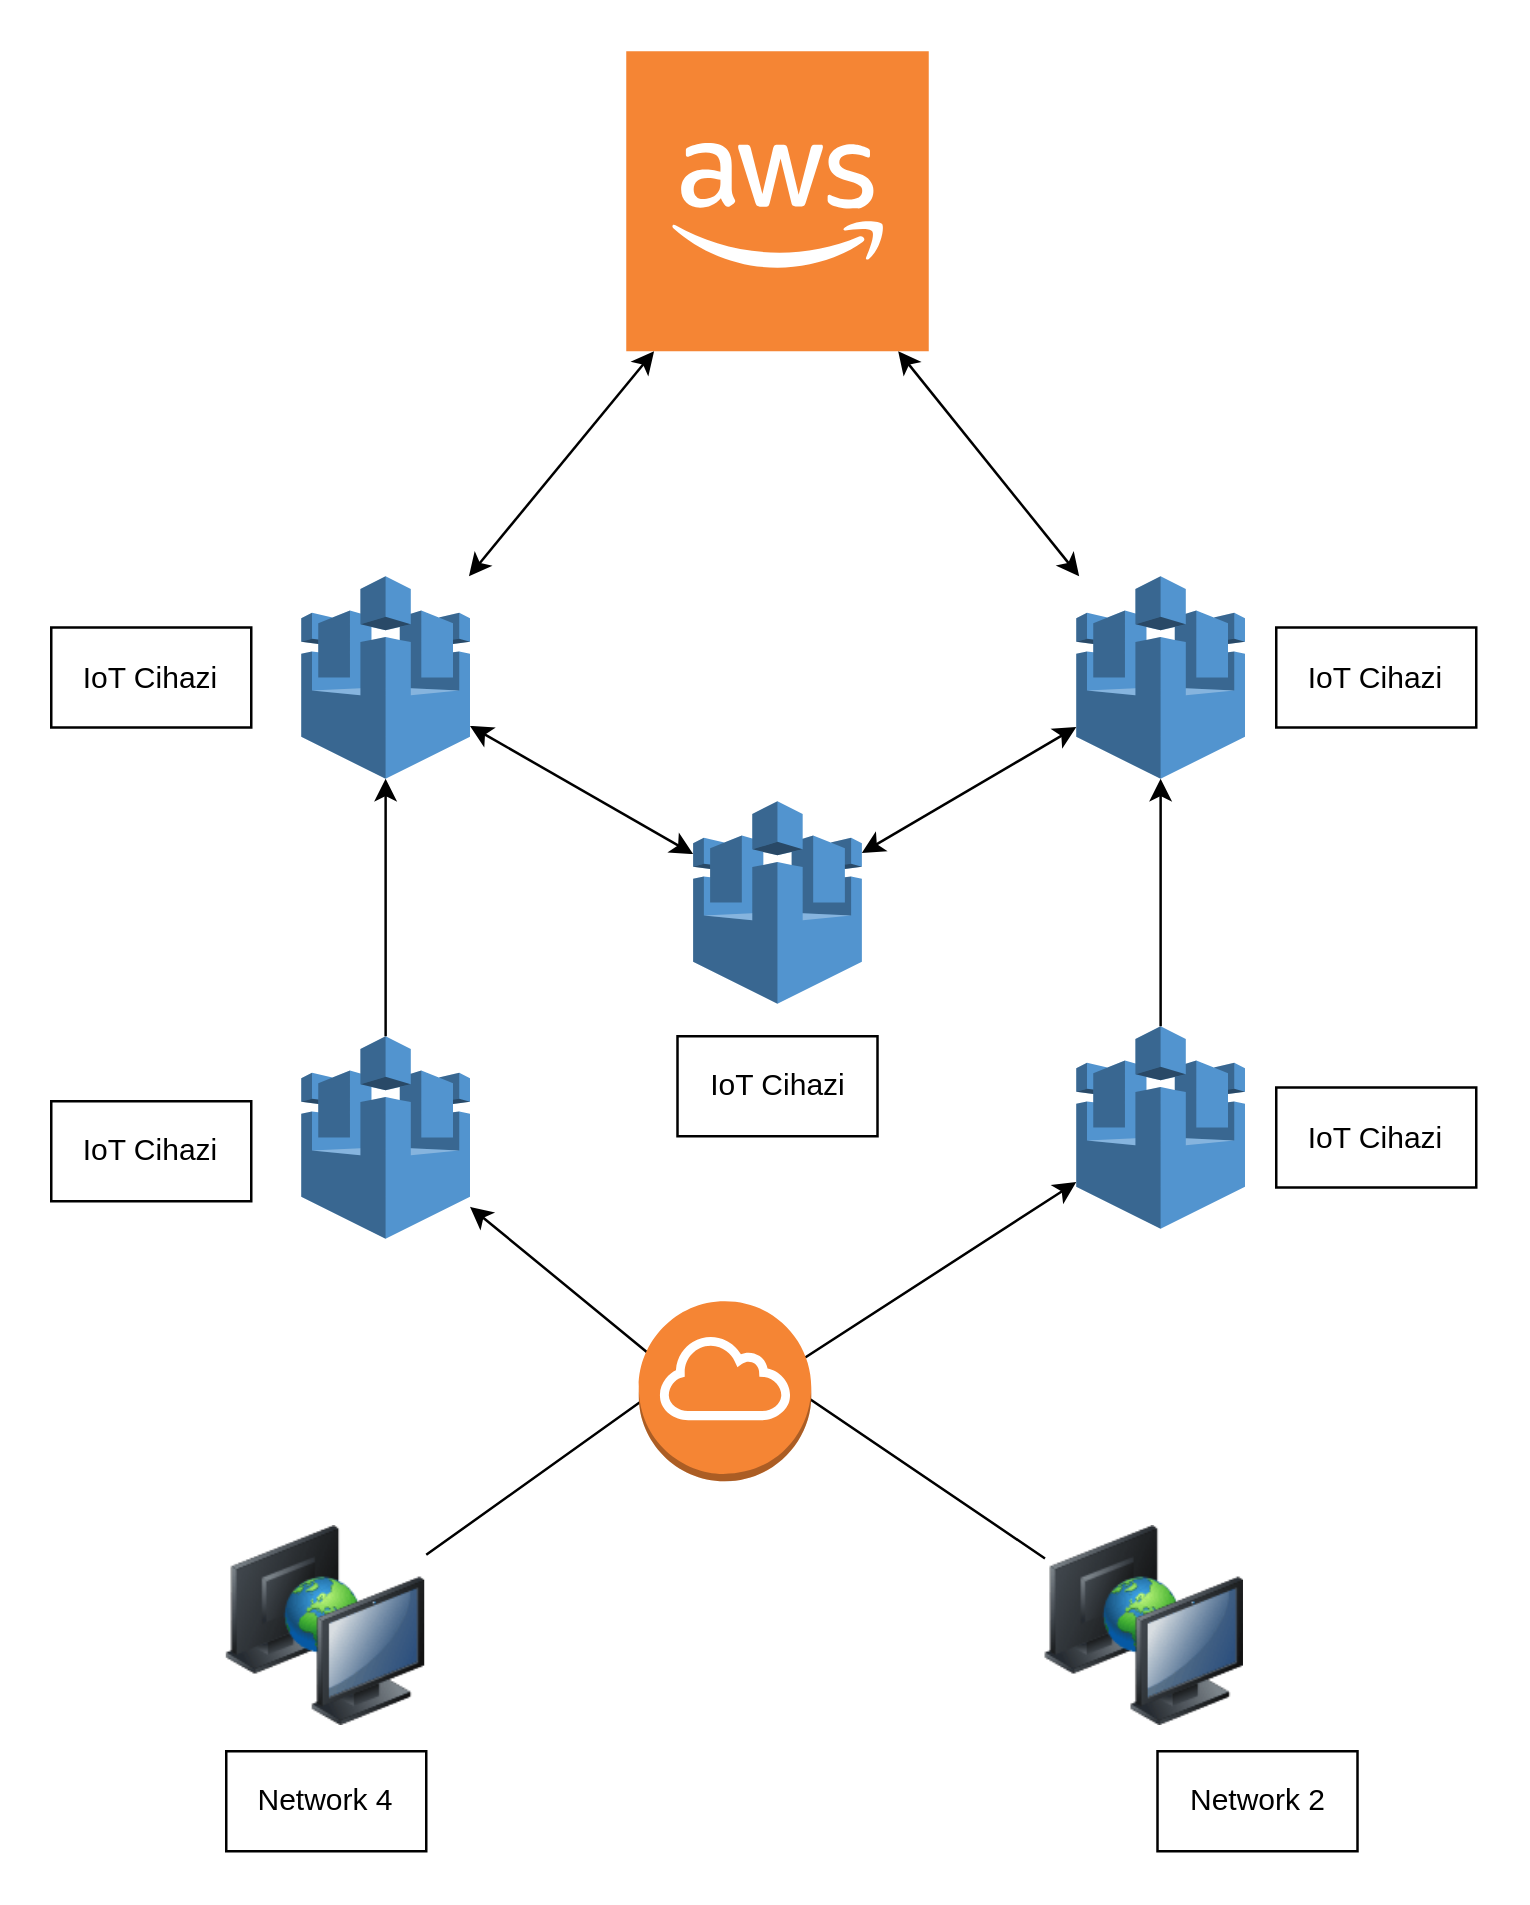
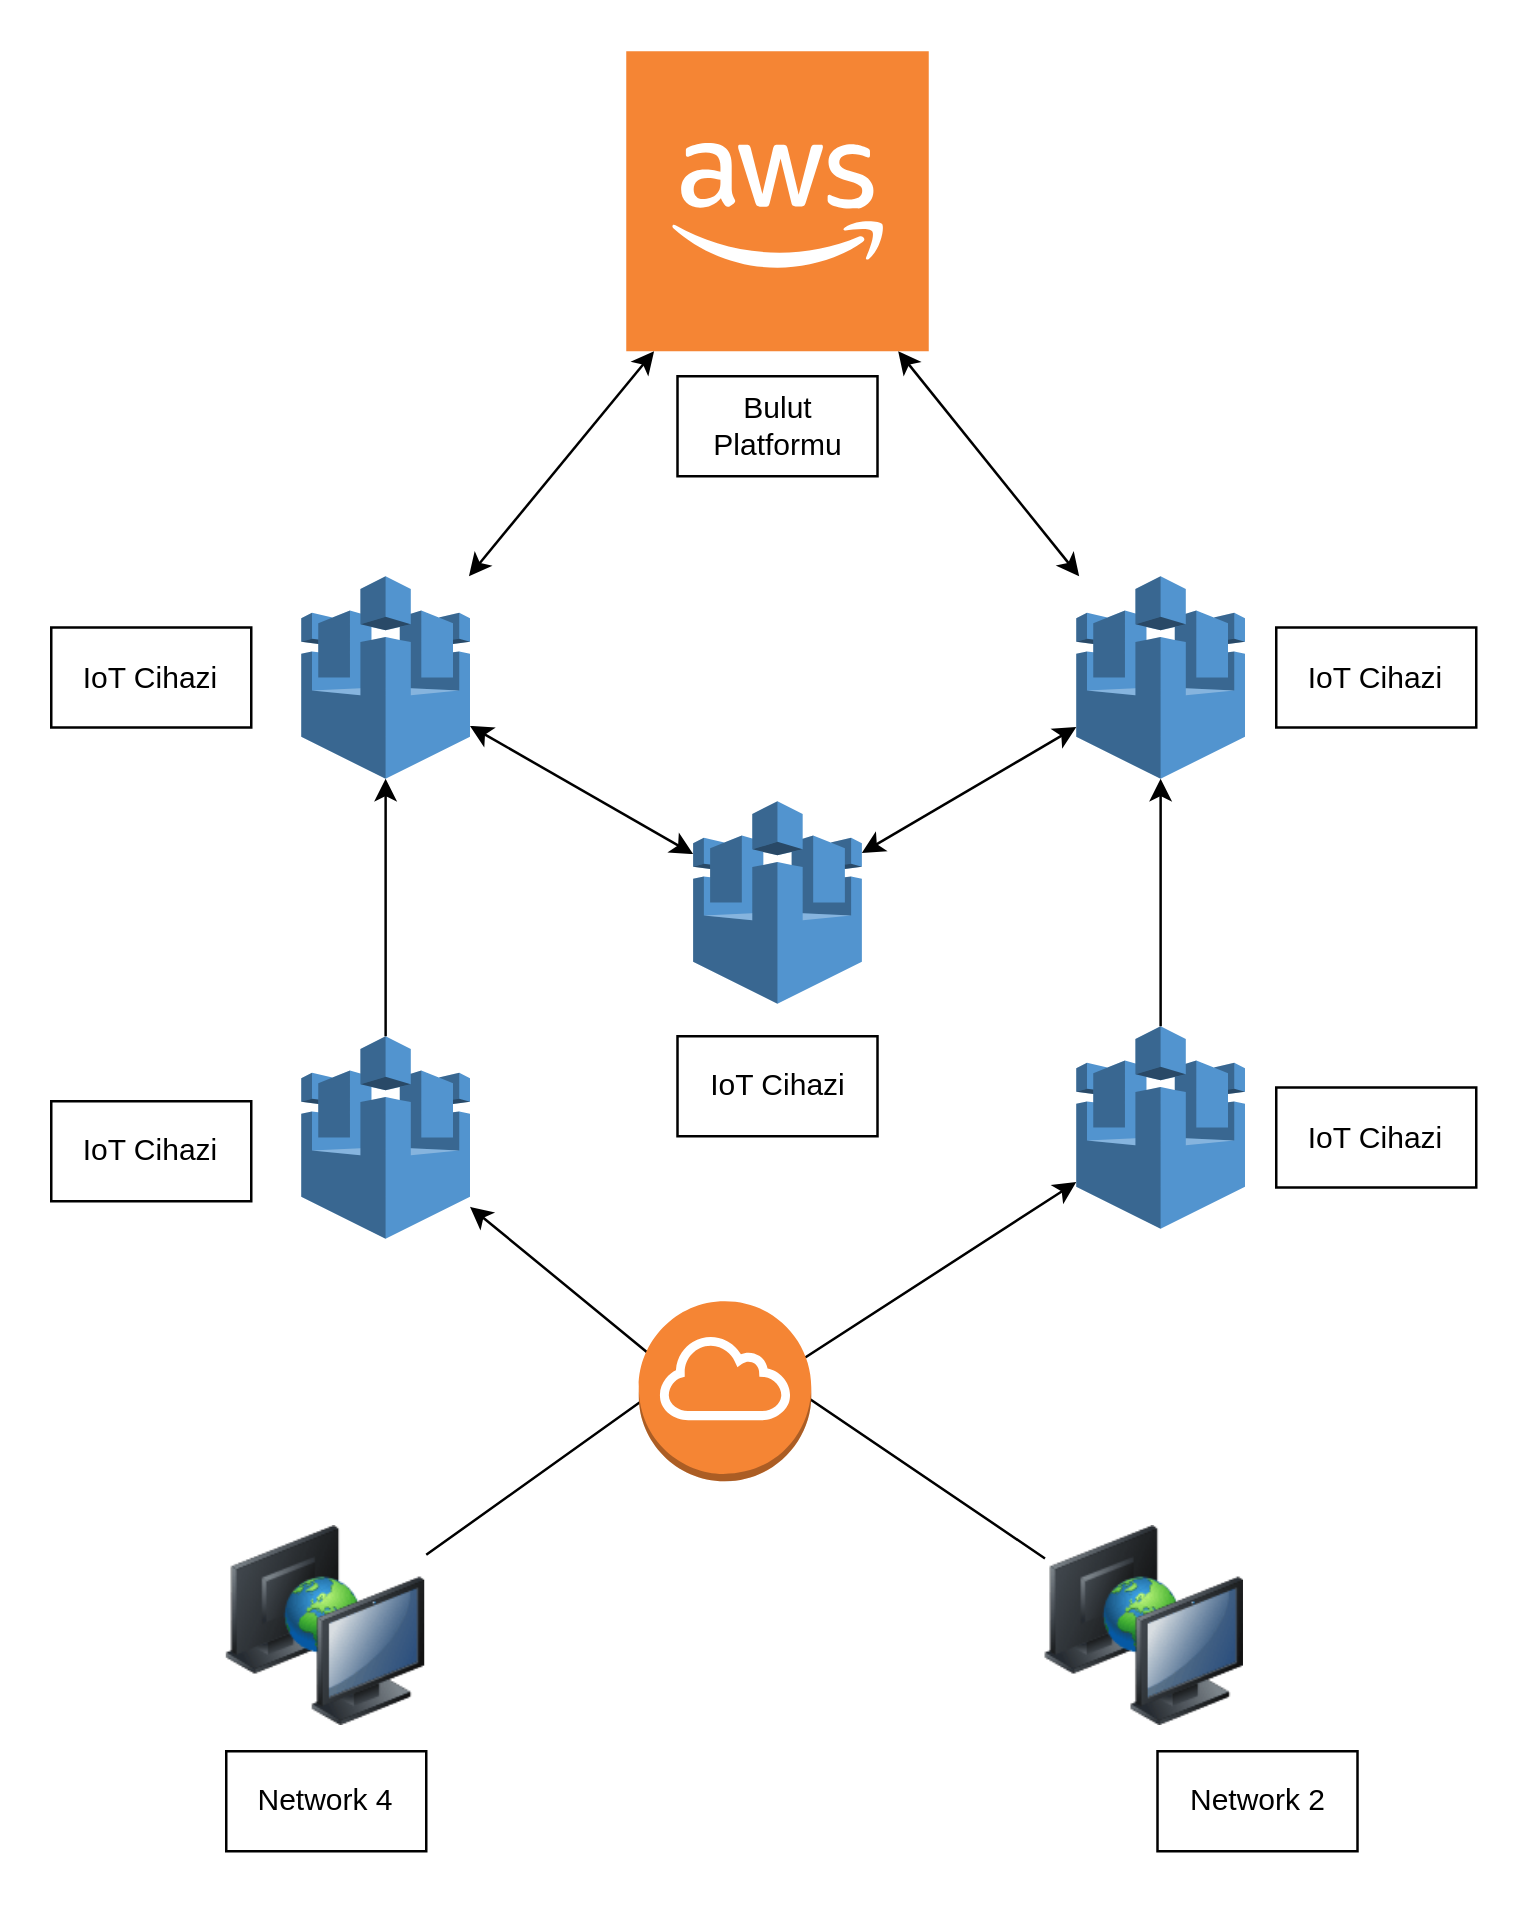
node "Bulut Platformu": added
